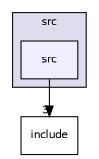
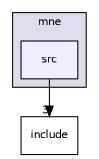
cluster "src": label "src" -> "mne"
